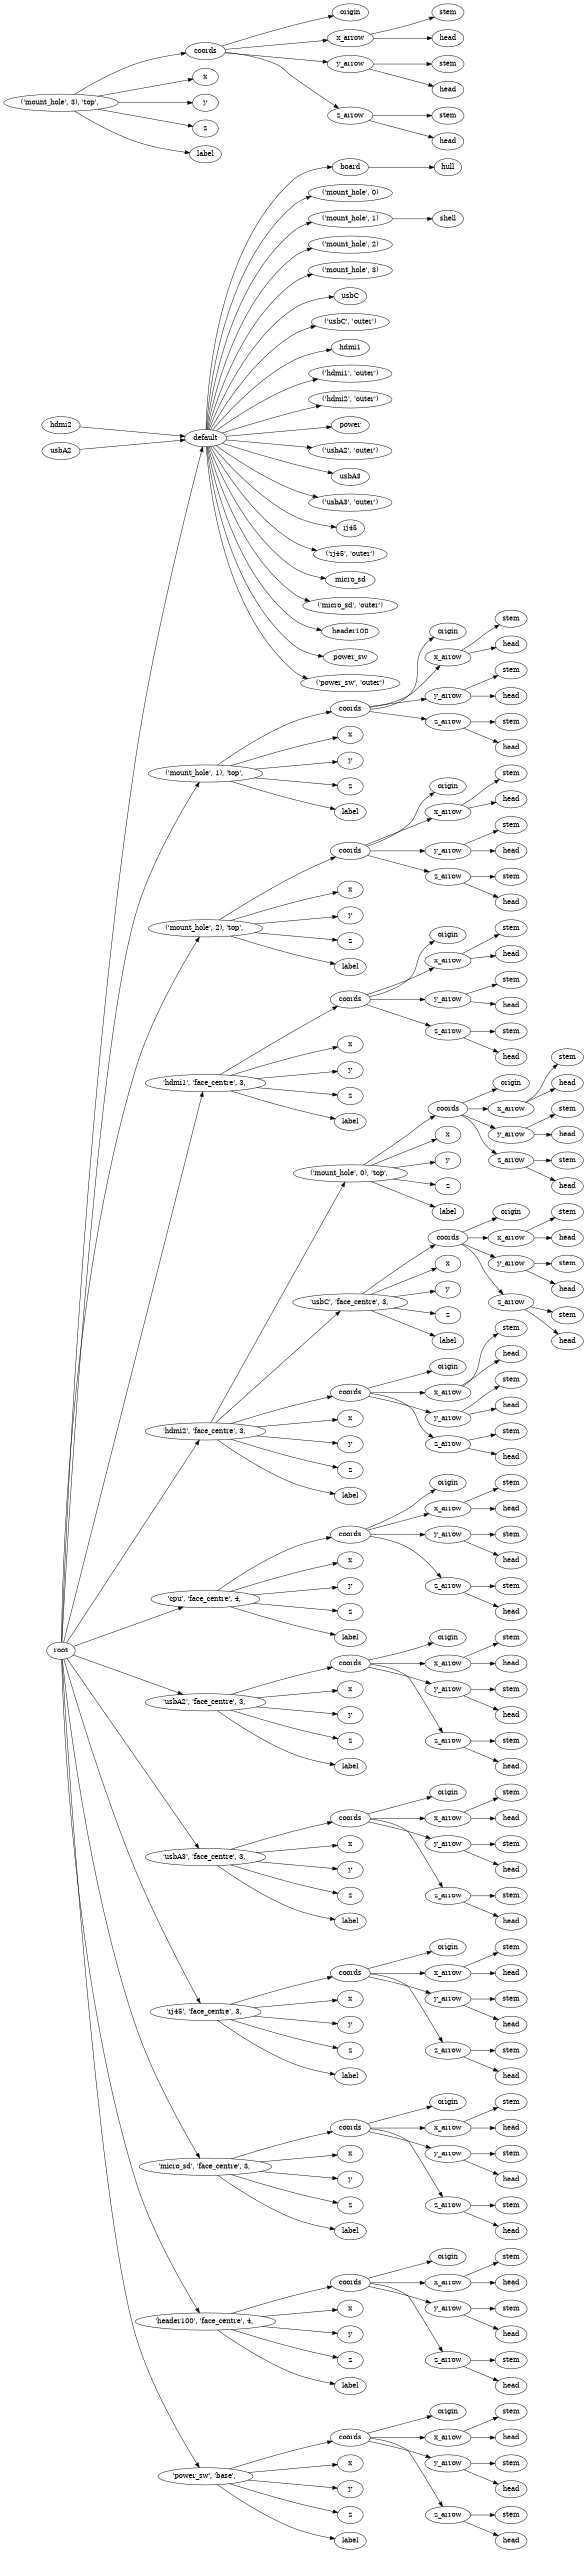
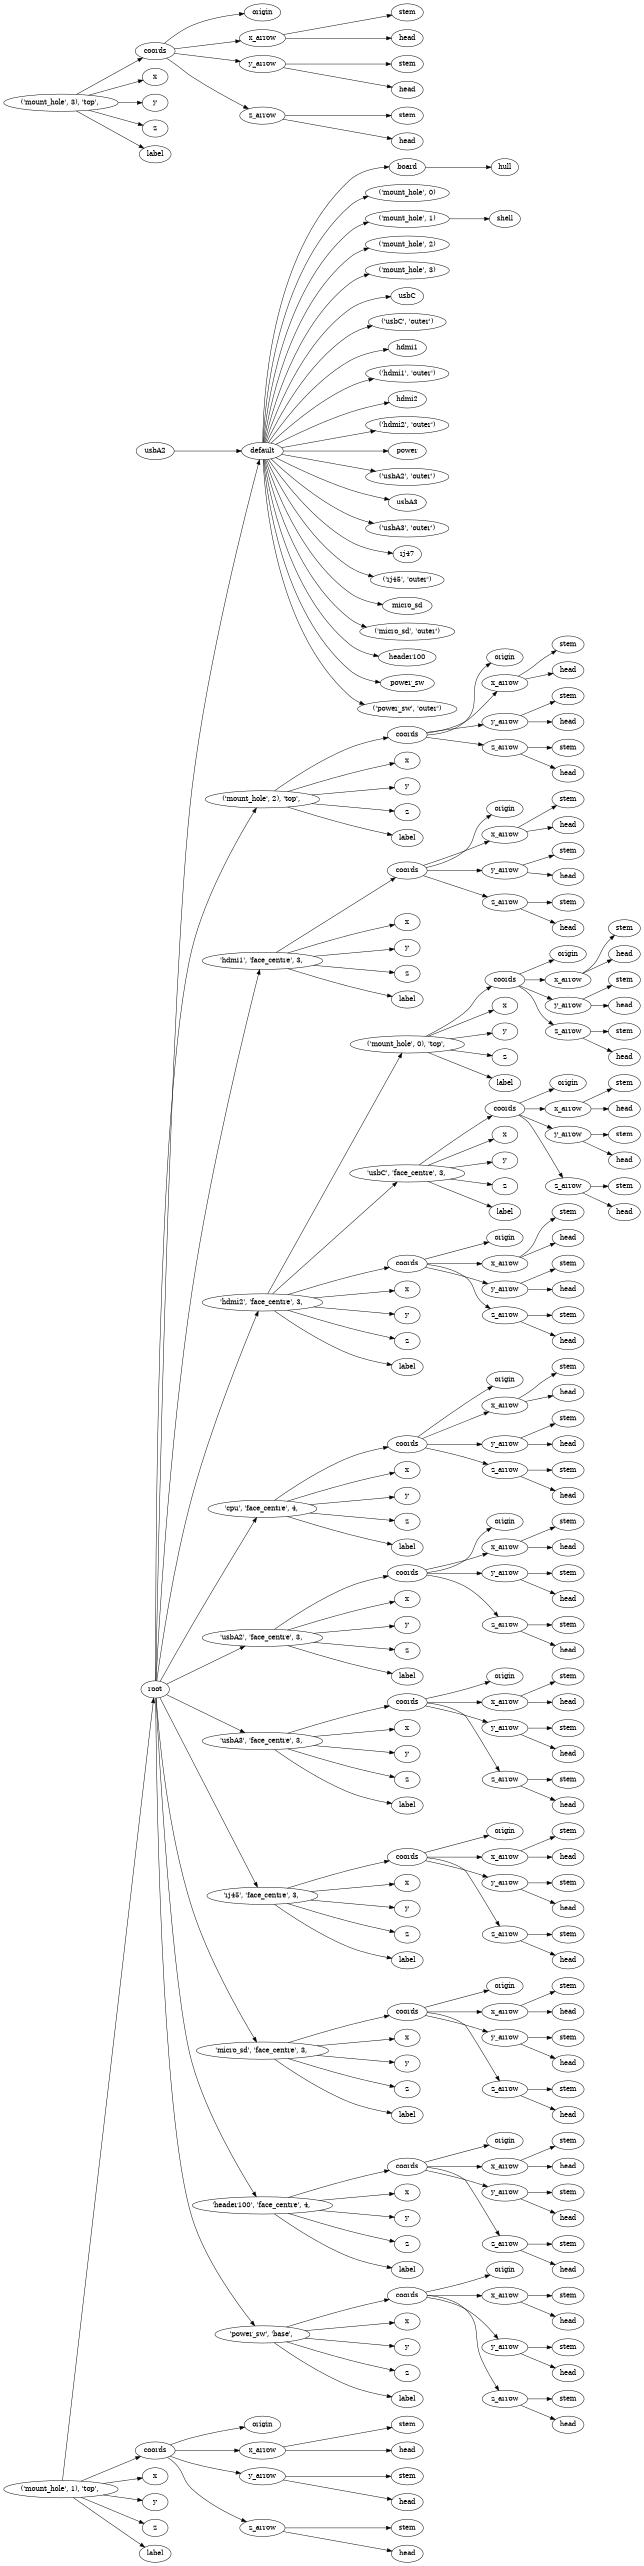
edge "hdmi2" -> "default": reversed
node "rj45": label "rj45" -> "rj47"
edge "root" -> "('mount_hole', 1), 'top',": reversed
